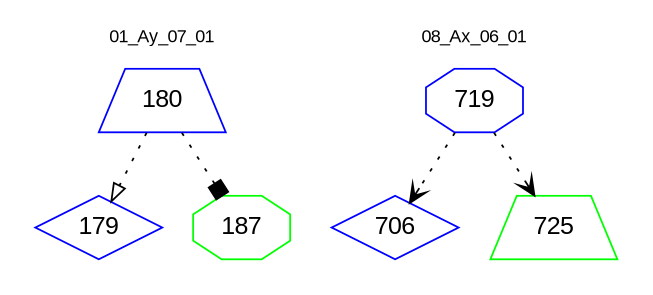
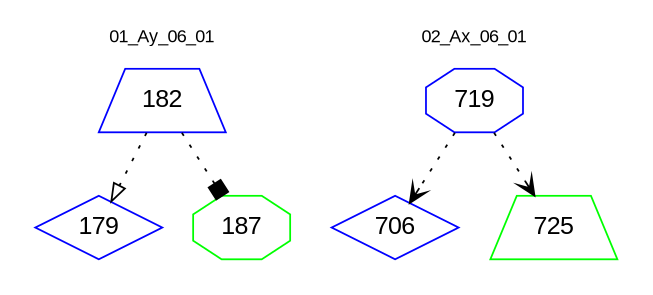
cluster "01_Ay_07_01": label "01_Ay_07_01" -> "01_Ay_06_01"
cluster "08_Ax_06_01": label "08_Ax_06_01" -> "02_Ax_06_01"
node "180": label "180" -> "182"
